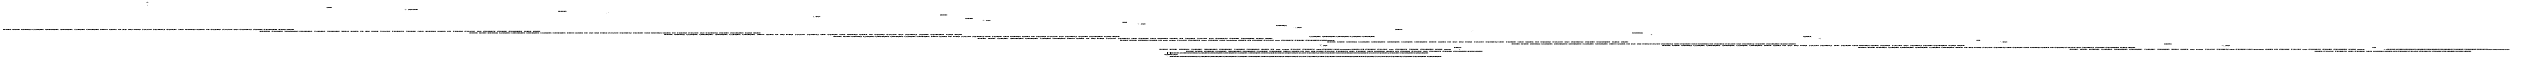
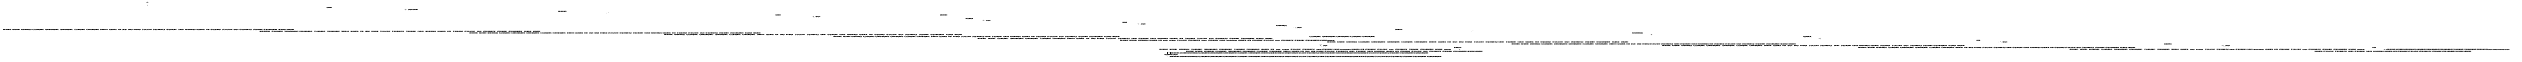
edge "s4" -> "s5": added, label "O_CLIENT_HELLO"
edge "s5" -> "s6": label "I_ECDH_SERVER_HELLO" -> "O_ECDSA_CERTIFICATE"
